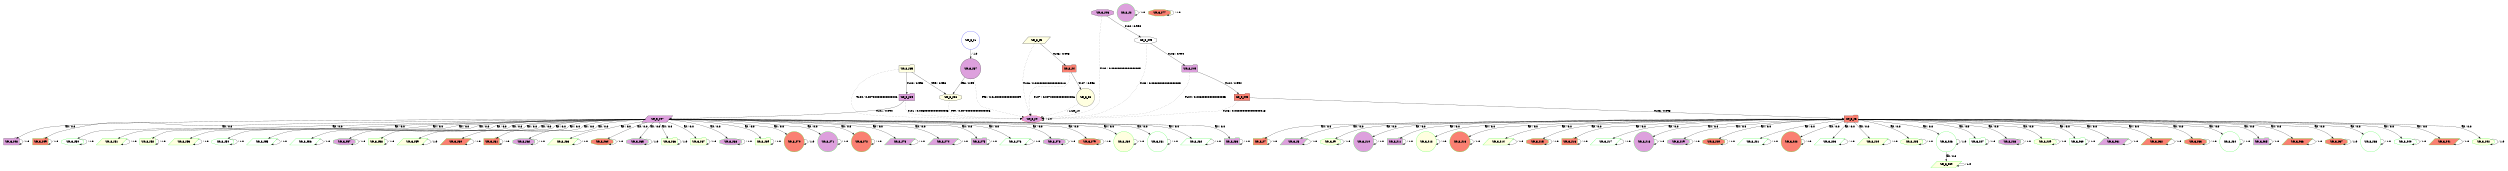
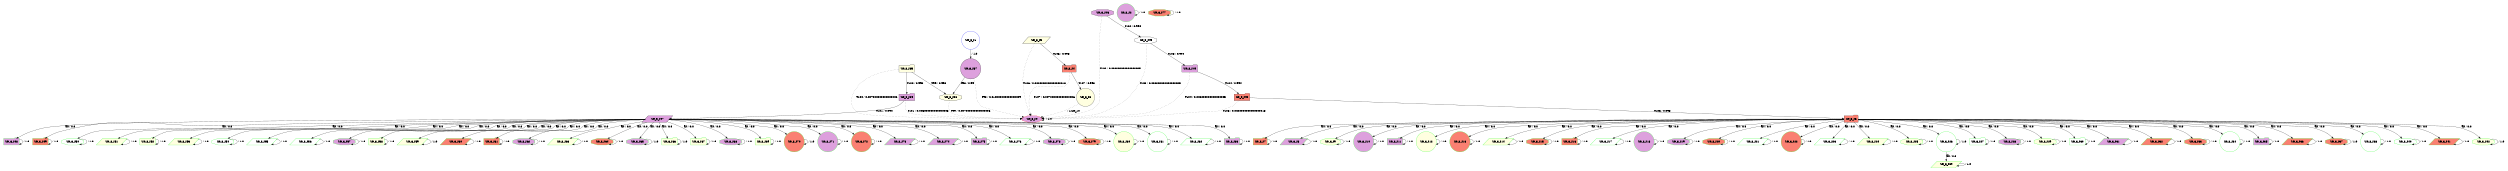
edge "SD_3_s6" -> "SD_3_s18": removed, label "alt / 0.0"
node "SD_3_s48": color black -> green
